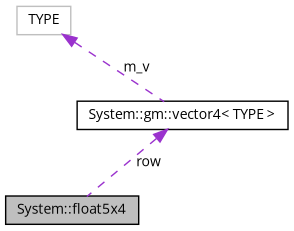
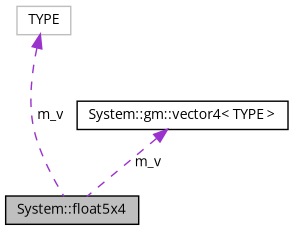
edge "System::gm::vector4< TYPE >" -> "TYPE": now "System::float5x4" -> "TYPE"
edge "System::float5x4" -> "System::gm::vector4< TYPE >": label " row" -> " m_v"
